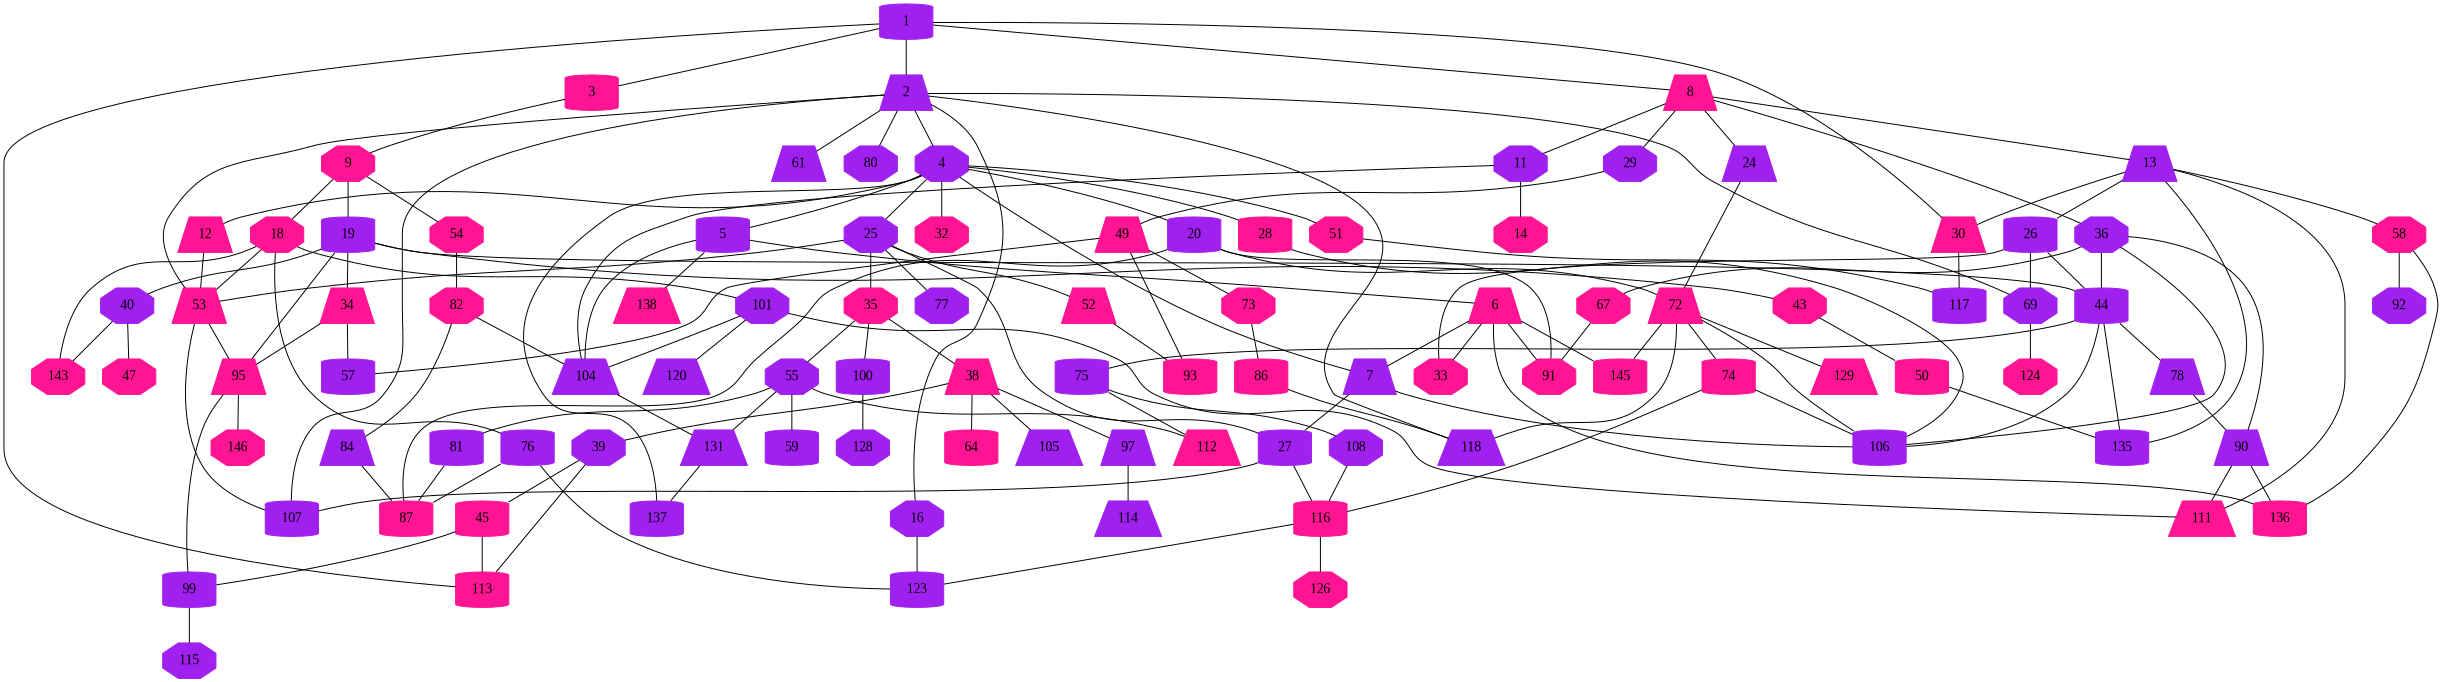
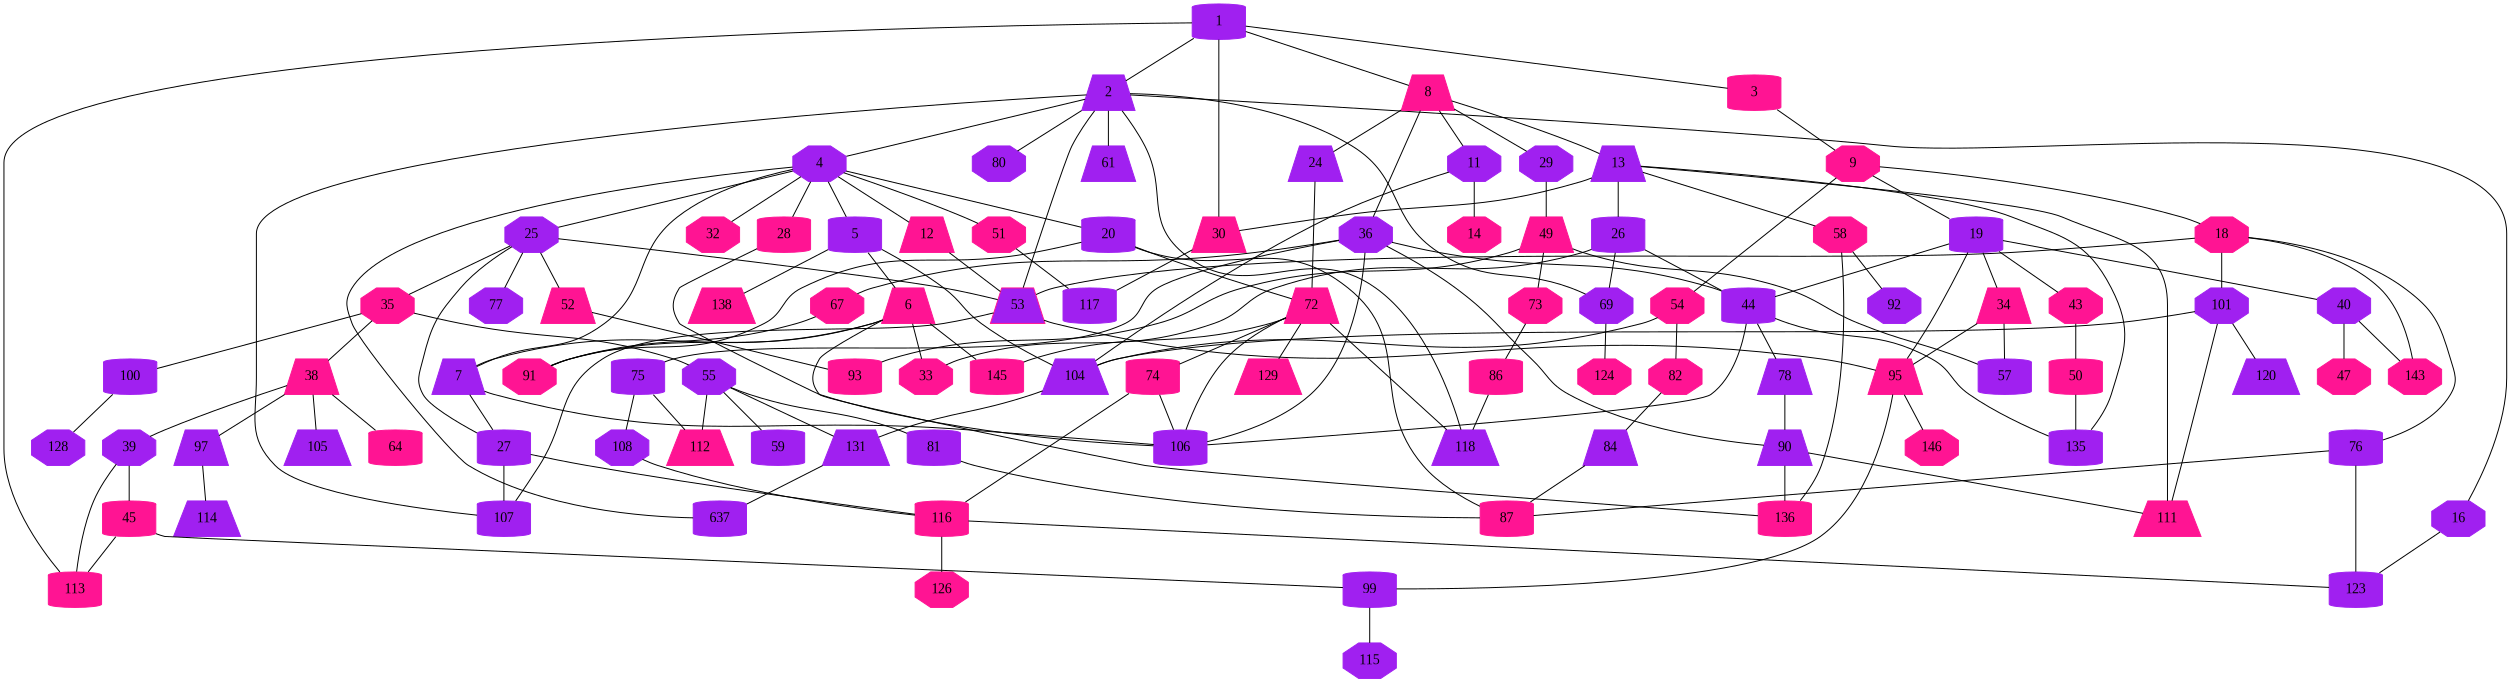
node "53": fillcolor deeppink -> purple
edge "82" -- "104": now "54" -- "104"
edge "44" -- "75": now "36" -- "75"
node "137": label "137" -> "637"
